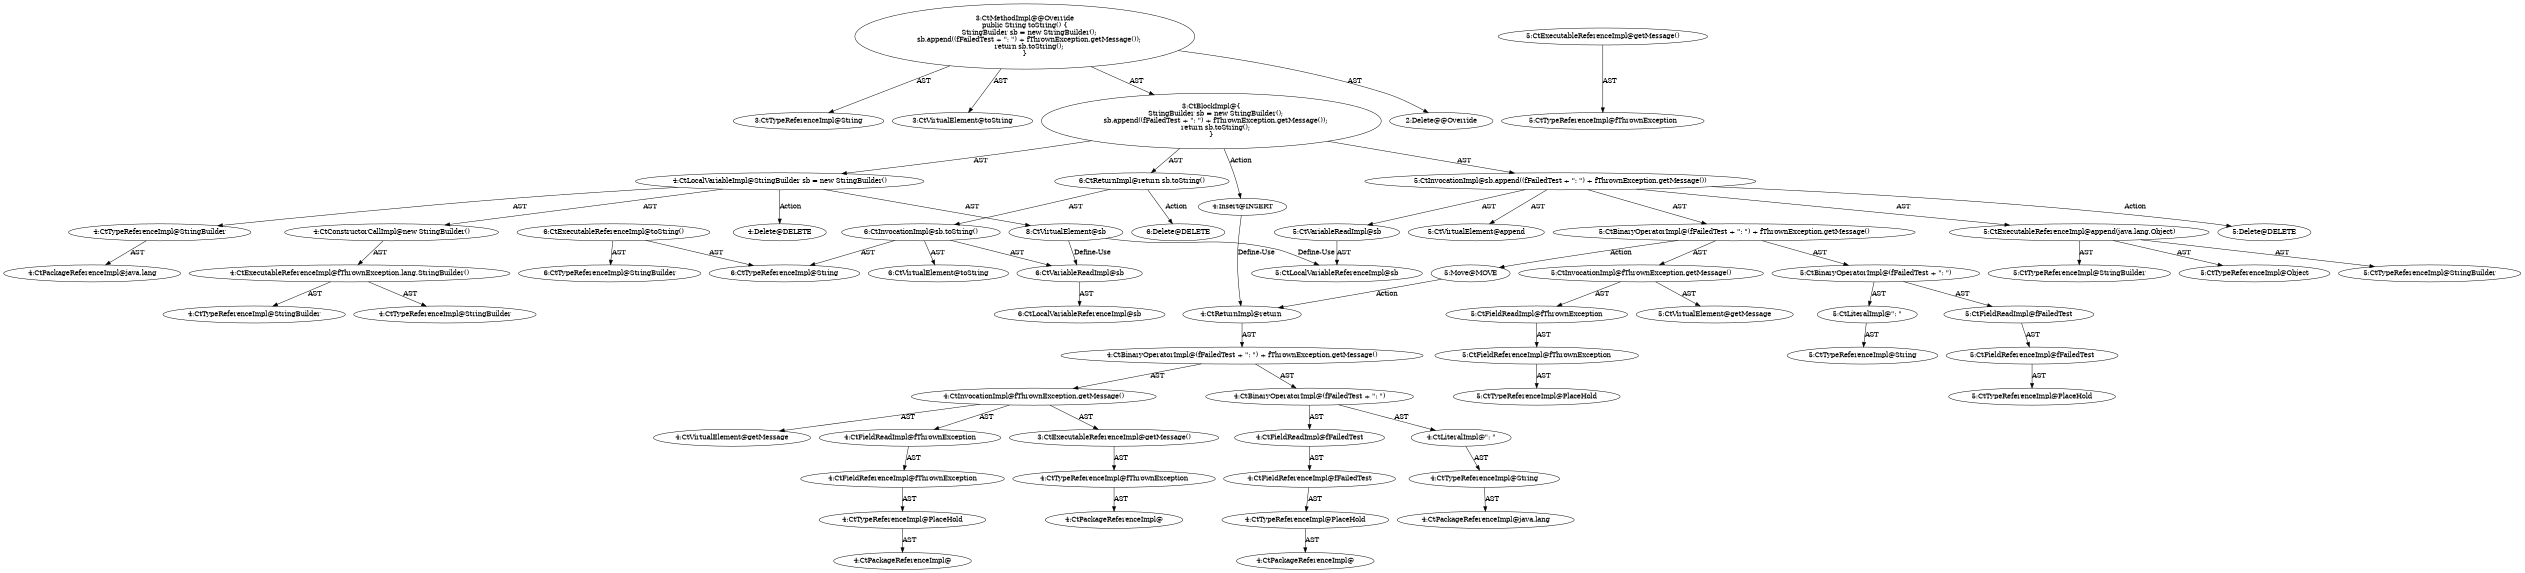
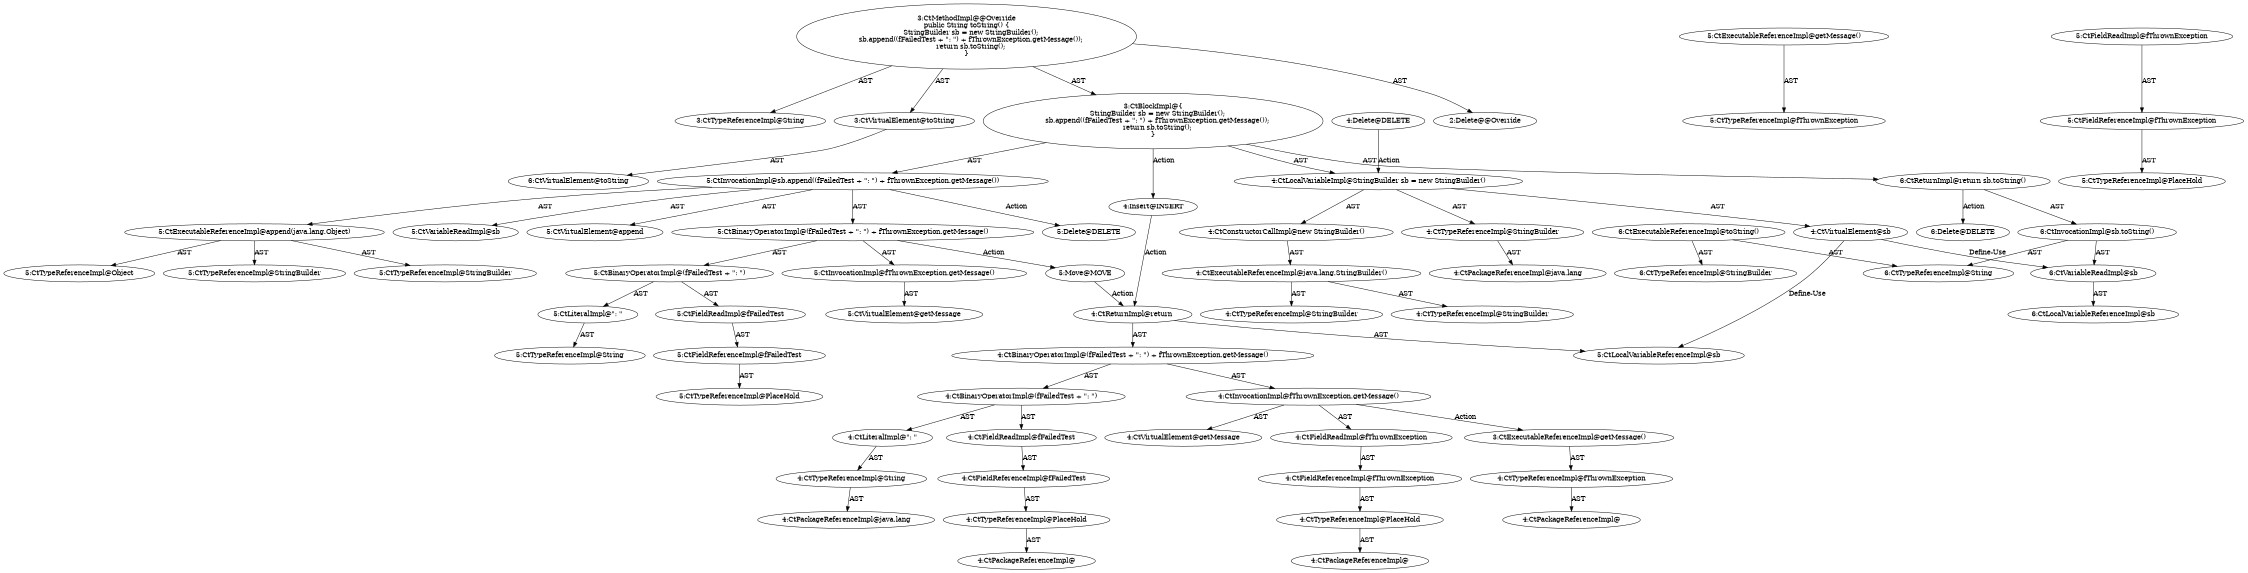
edge "4:CtLocalVariableImpl@StringBuilder sb = new StringBuilder()" -> "4:Delete@DELETE": reversed
node "8:CtVirtualElement@sb": label "8:CtVirtualElement@sb" -> "4:CtVirtualElement@sb"
edge "6:CtInvocationImpl@sb.toString()" -> "6:CtVirtualElement@toString": now "3:CtVirtualElement@toString" -> "6:CtVirtualElement@toString"
edge "5:CtVariableReadImpl@sb" -> "5:CtLocalVariableReferenceImpl@sb": now "4:CtReturnImpl@return" -> "5:CtLocalVariableReferenceImpl@sb"
edge "4:Insert@INSERT" -> "4:CtReturnImpl@return": label "Define-Use" -> "Action"
node "4:CtExecutableReferenceImpl@fThrownException.lang.StringBuilder()": label "4:CtExecutableReferenceImpl@fThrownException.lang.StringBuilder()" -> "4:CtExecutableReferenceImpl@java.lang.StringBuilder()"
edge "5:CtInvocationImpl@fThrownException.getMessage()" -> "5:CtFieldReadImpl@fThrownException": removed, label "AST"
edge "4:CtInvocationImpl@fThrownException.getMessage()" -> "3:CtExecutableReferenceImpl@getMessage()": label "AST" -> "Action"
